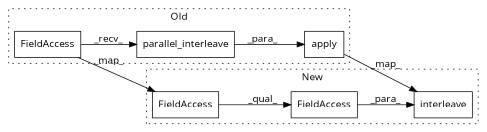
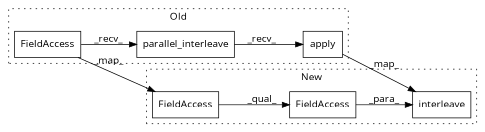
edge "parallel_interleave" -> "apply": label "_para_" -> "_recv_"
